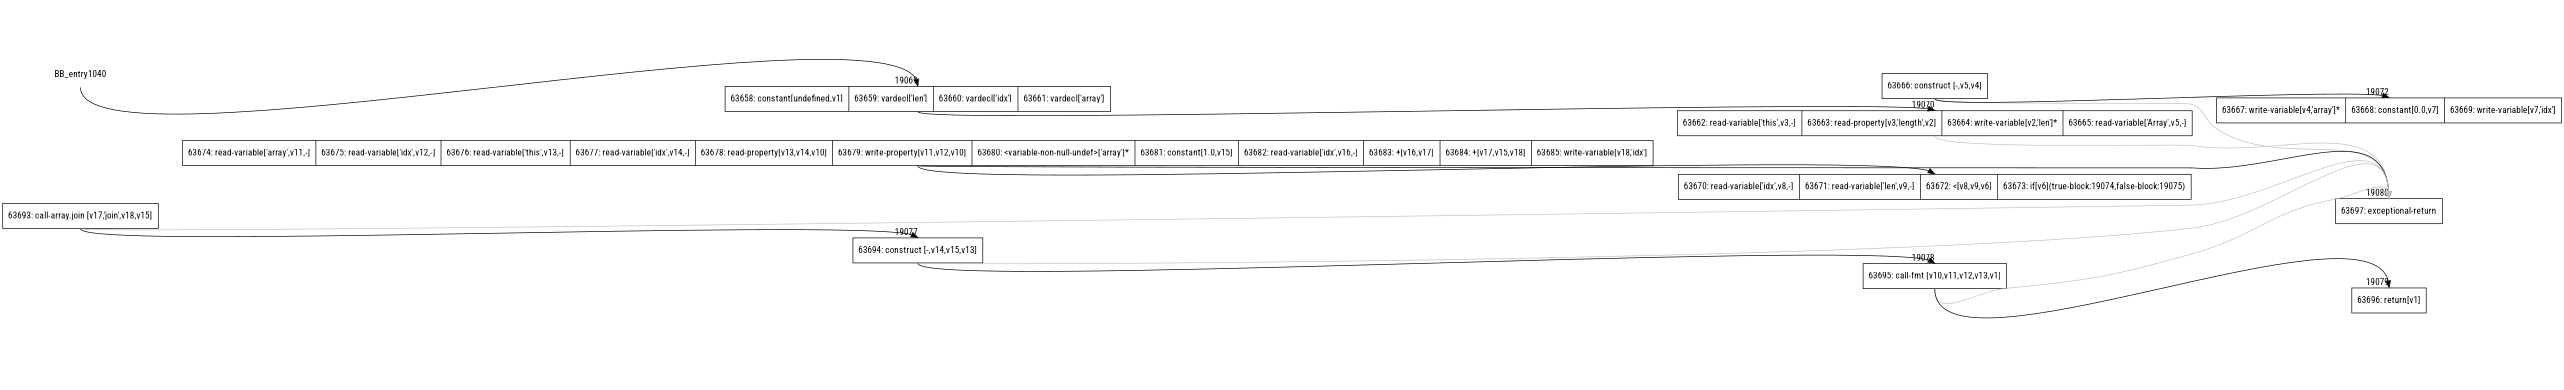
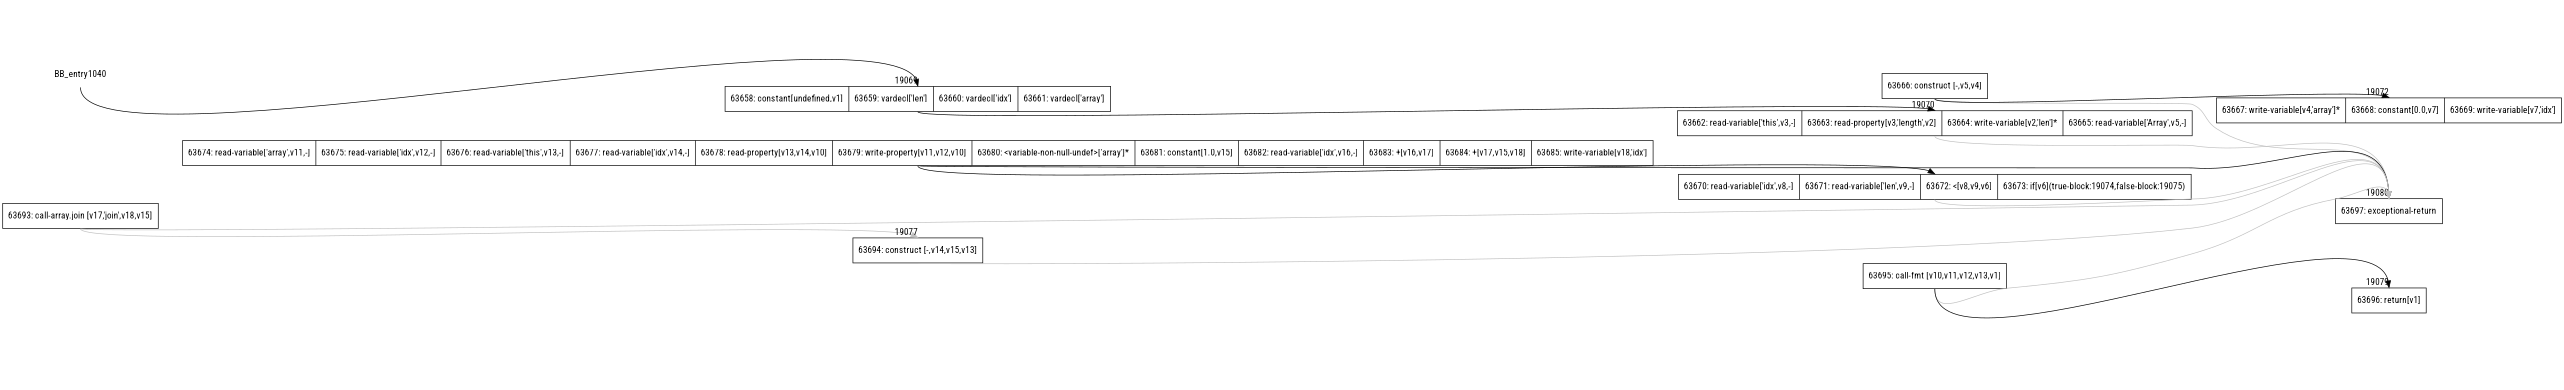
edge "63670: read-variable['idx',v8,-]" -> "63697: exceptional-return": added
edge "63693: call-array.join [v17,'join',v18,v15]" -> "63694: construct [-,v14,v15,v13]": color black -> gray
edge "63694: construct [-,v14,v15,v13]" -> "63695: call-fmt [v10,v11,v12,v13,v1]": removed
